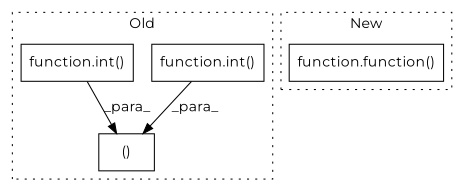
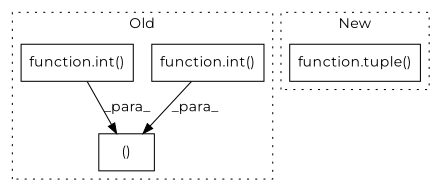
node "function.function()": label "function.function()" -> "function.tuple()"
